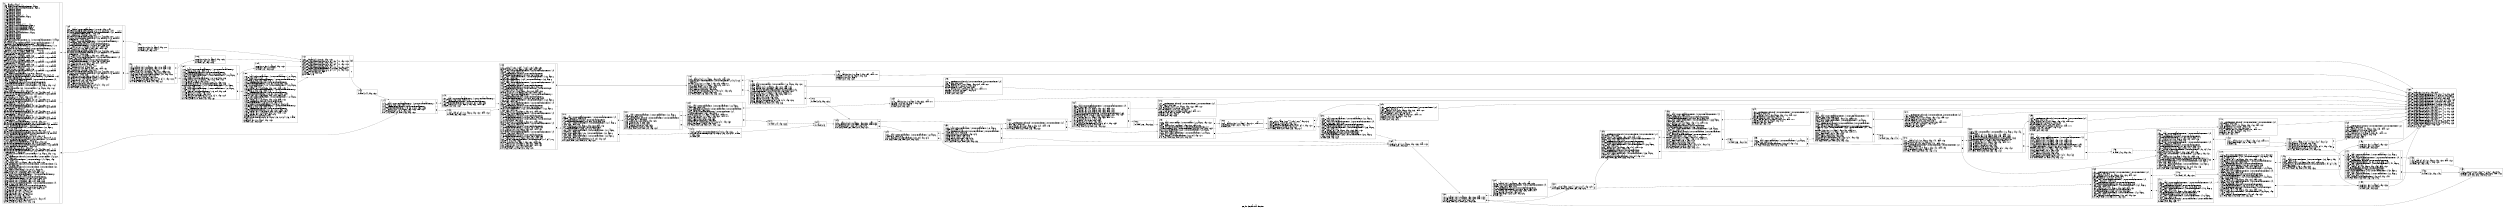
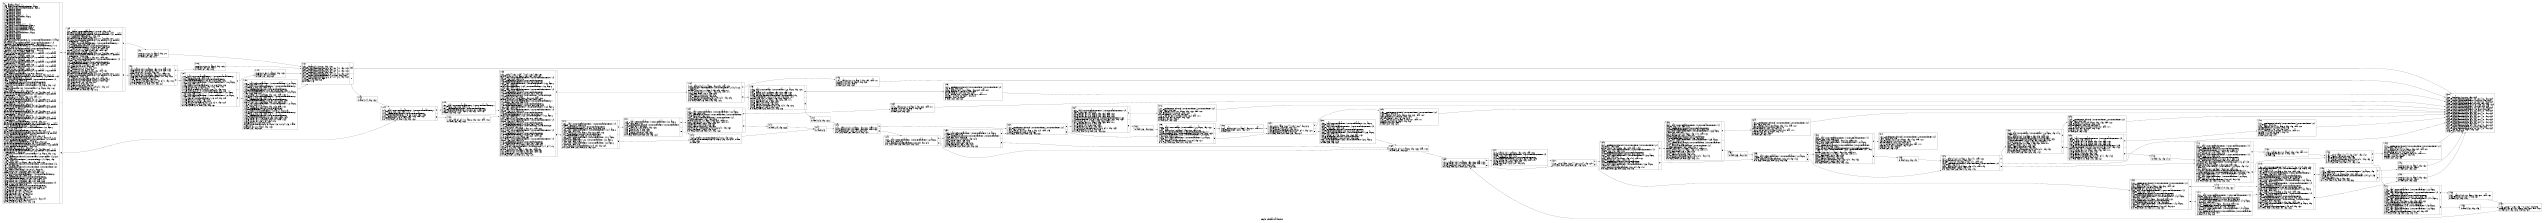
edge "%370:" -> "%500:": now "%376:" -> "%500:"
